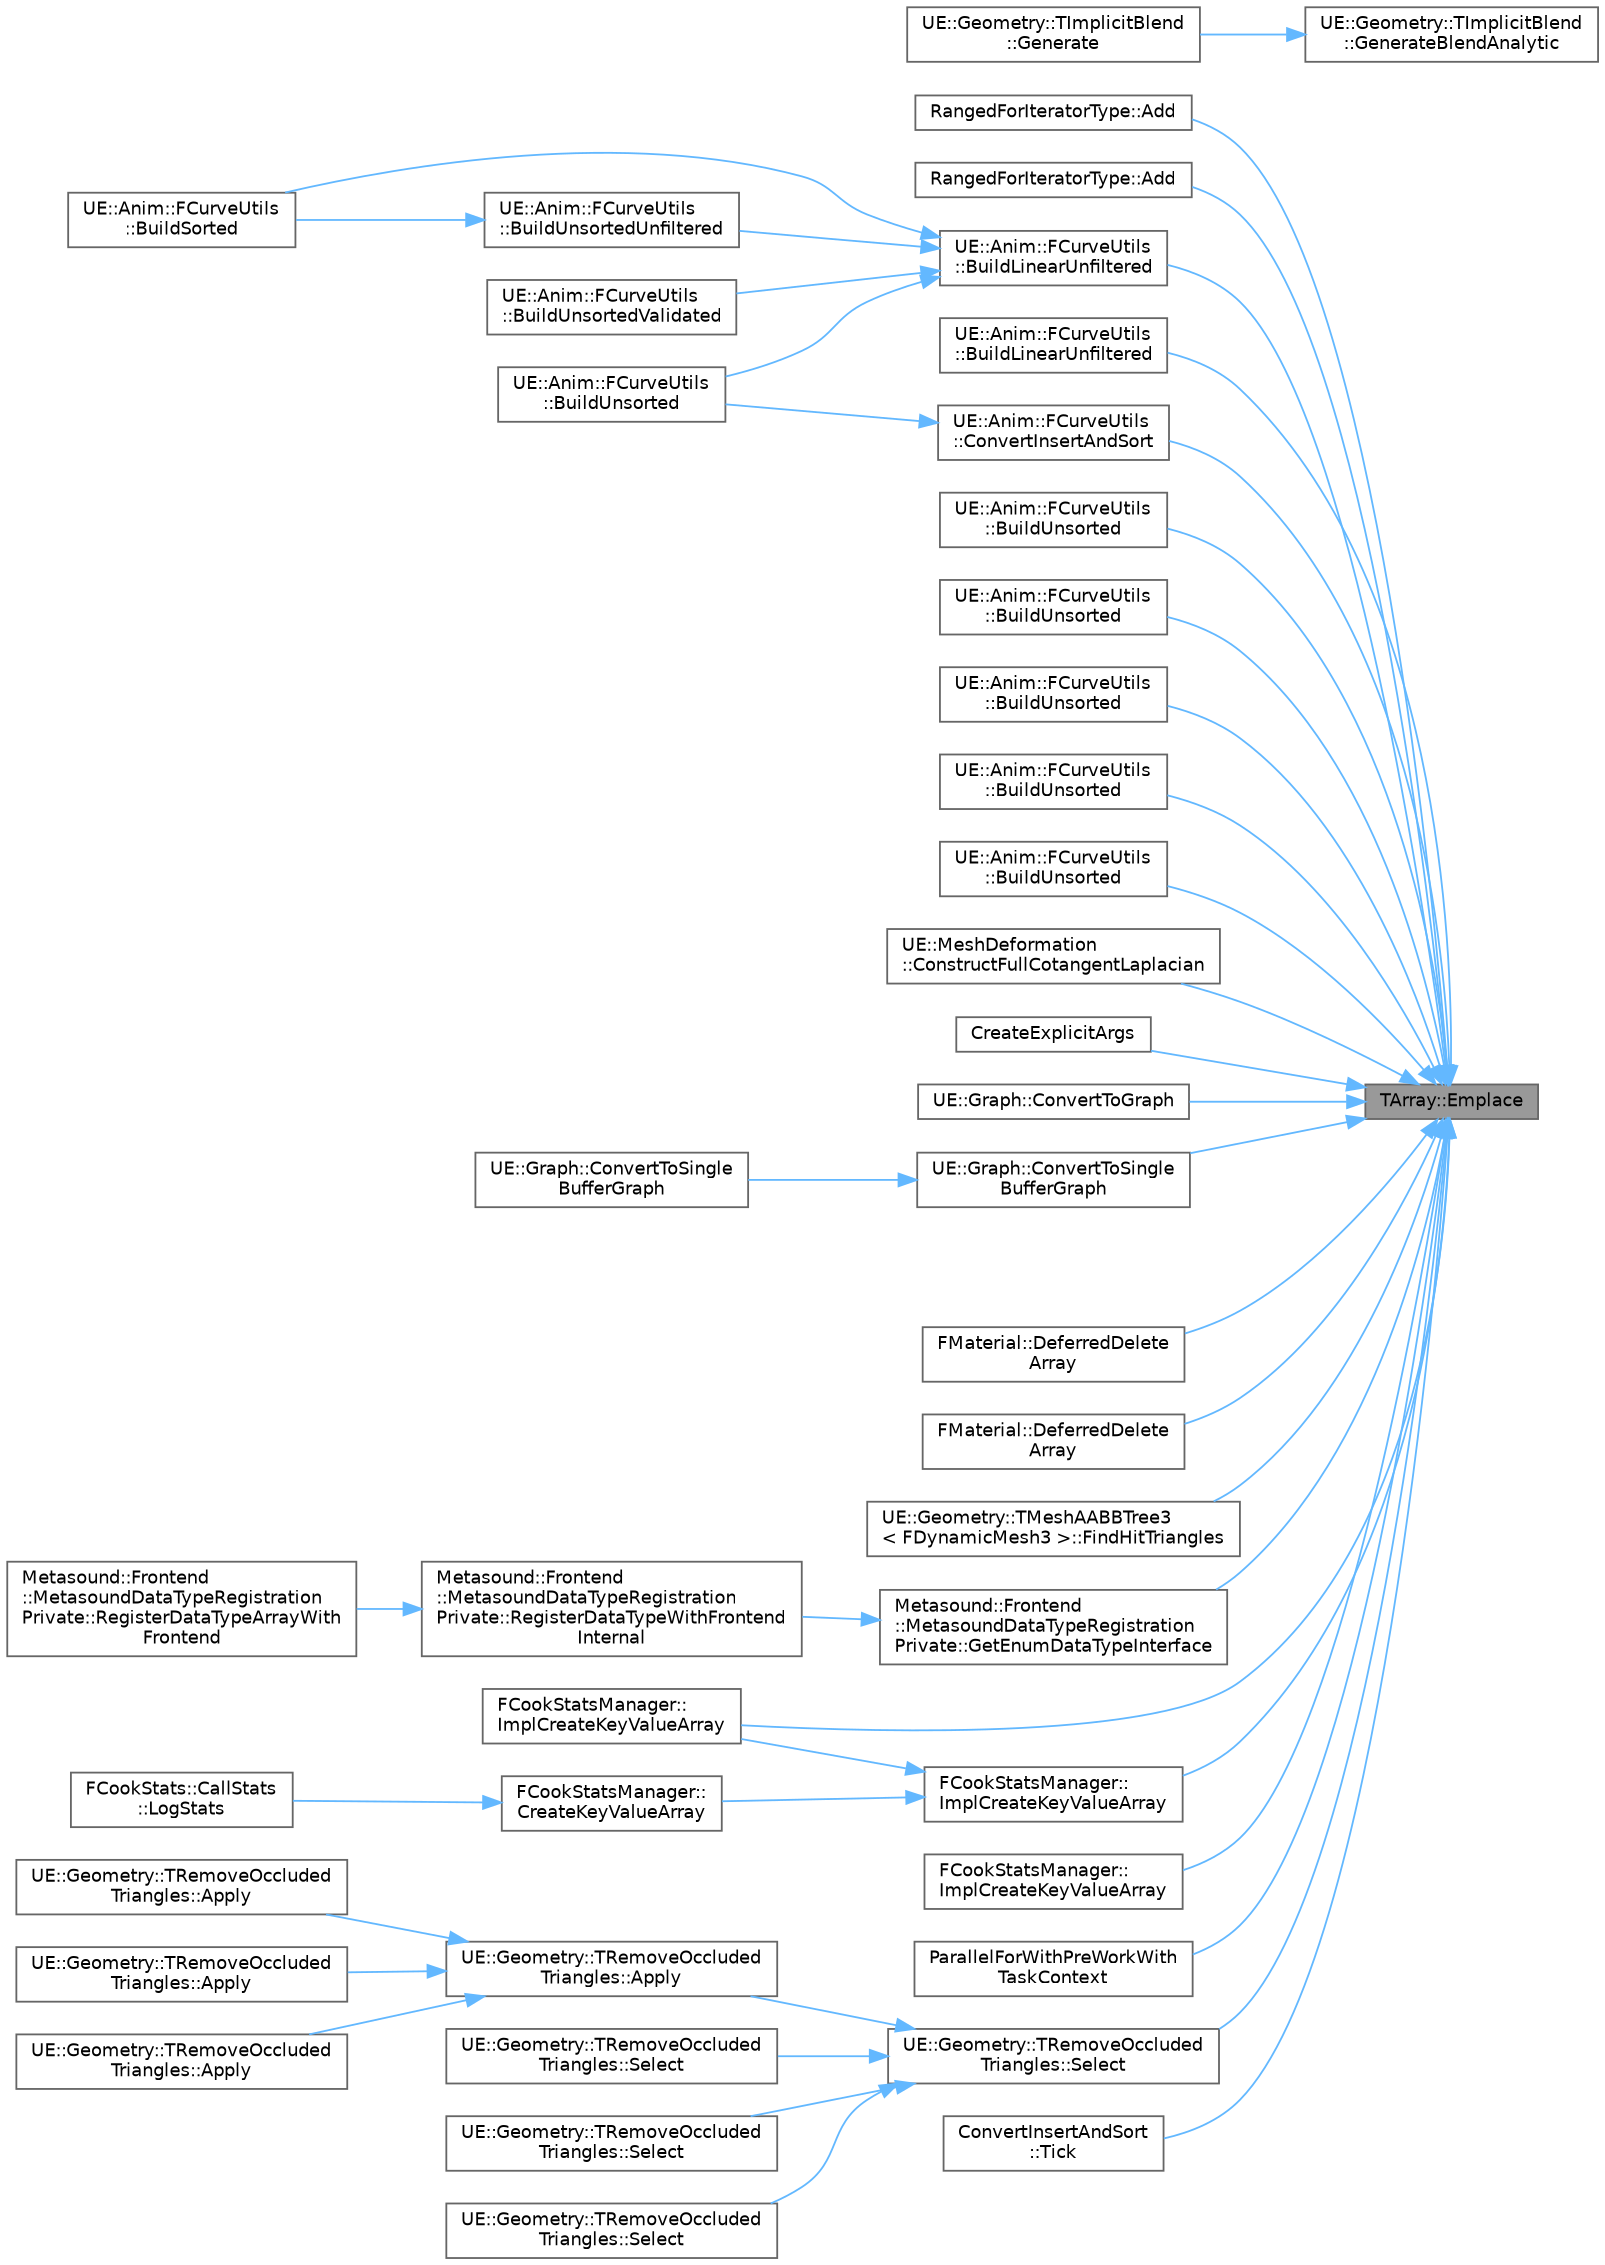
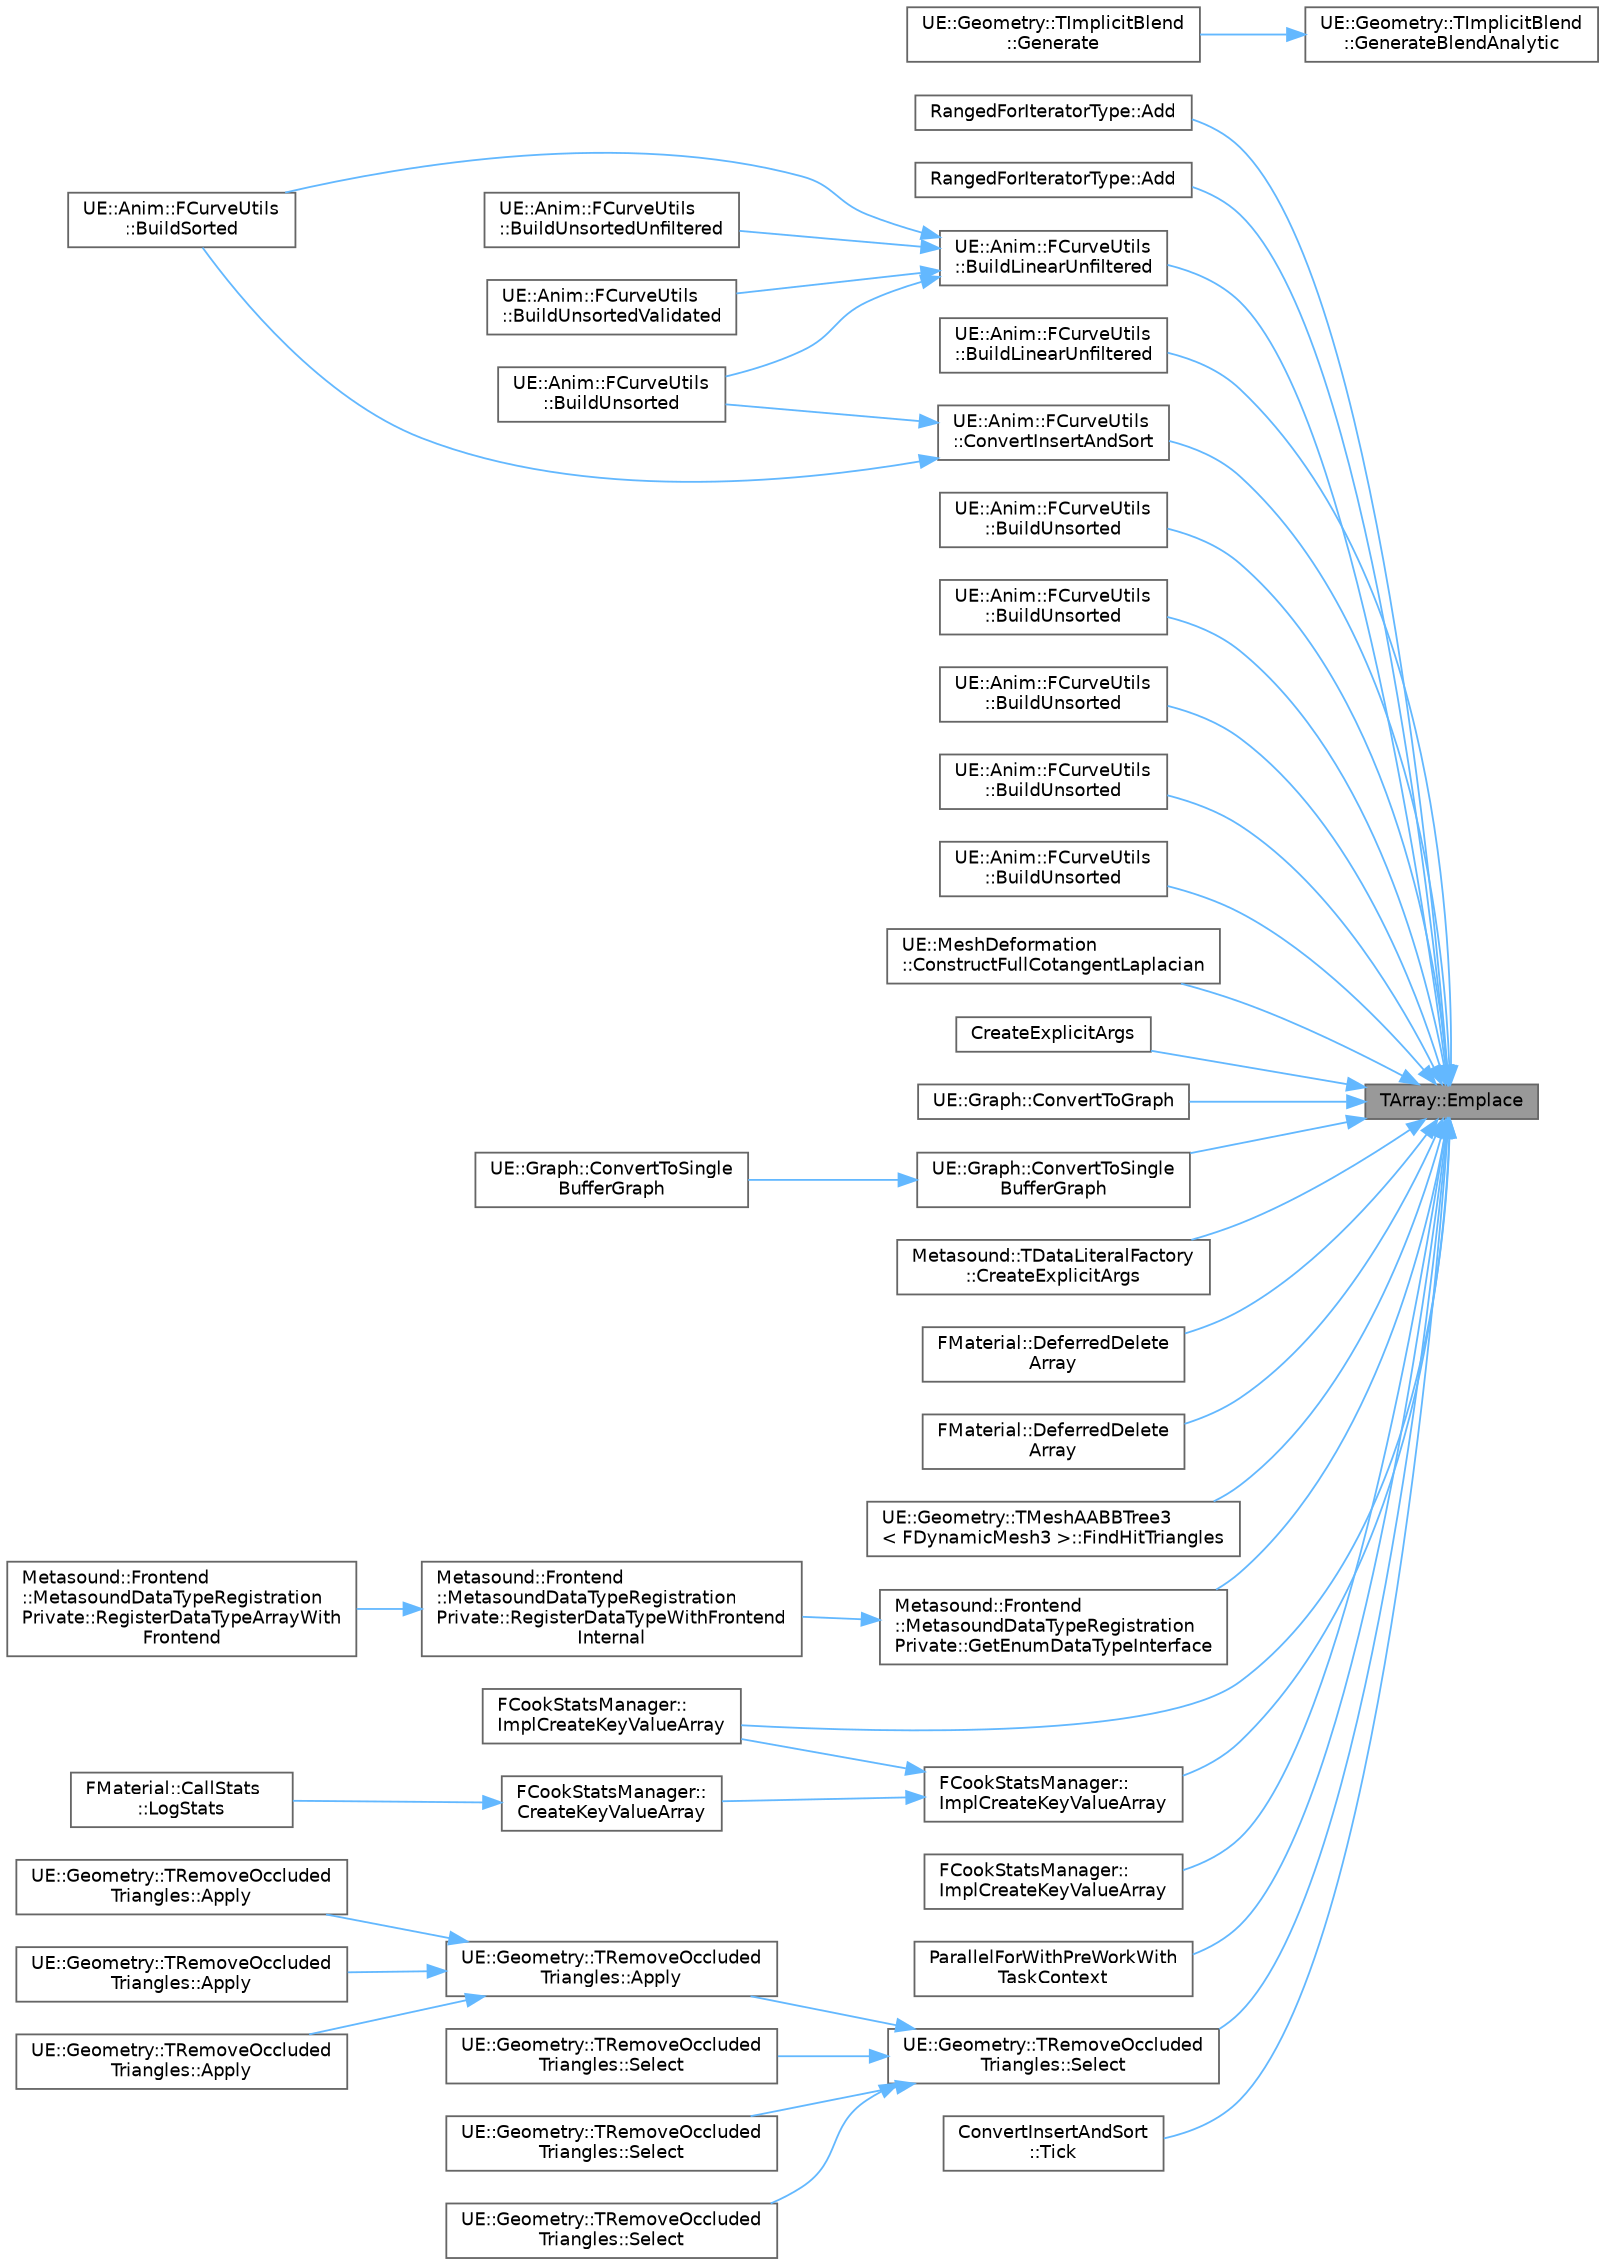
edge "UE::Anim::FCurveUtils ::BuildSorted" -> "UE::Anim::FCurveUtils ::BuildUnsortedUnfiltered": now "UE::Anim::FCurveUtils ::BuildSorted" -> "UE::Anim::FCurveUtils ::ConvertInsertAndSort"
node "Metasound::TDataLiteralFactory ::CreateExplicitArgs": added
node "FCookStats::CallStats ::LogStats": label "FCookStats::CallStats ::LogStats" -> "FMaterial::CallStats ::LogStats"
